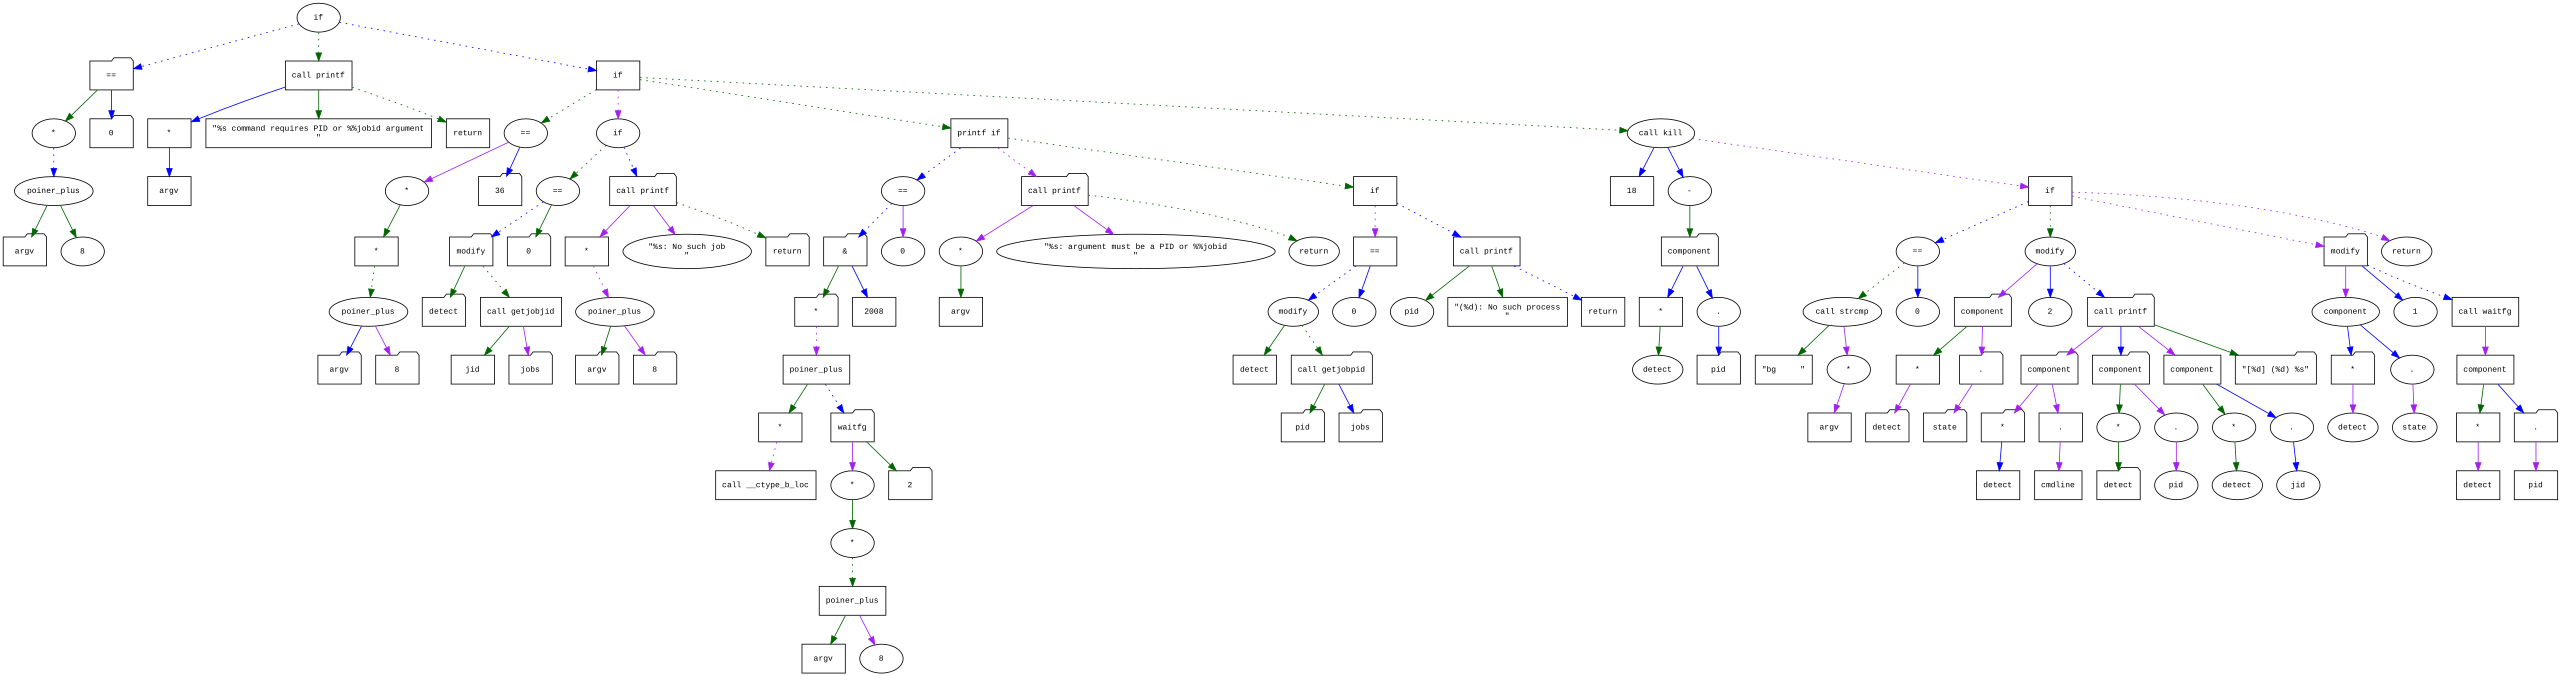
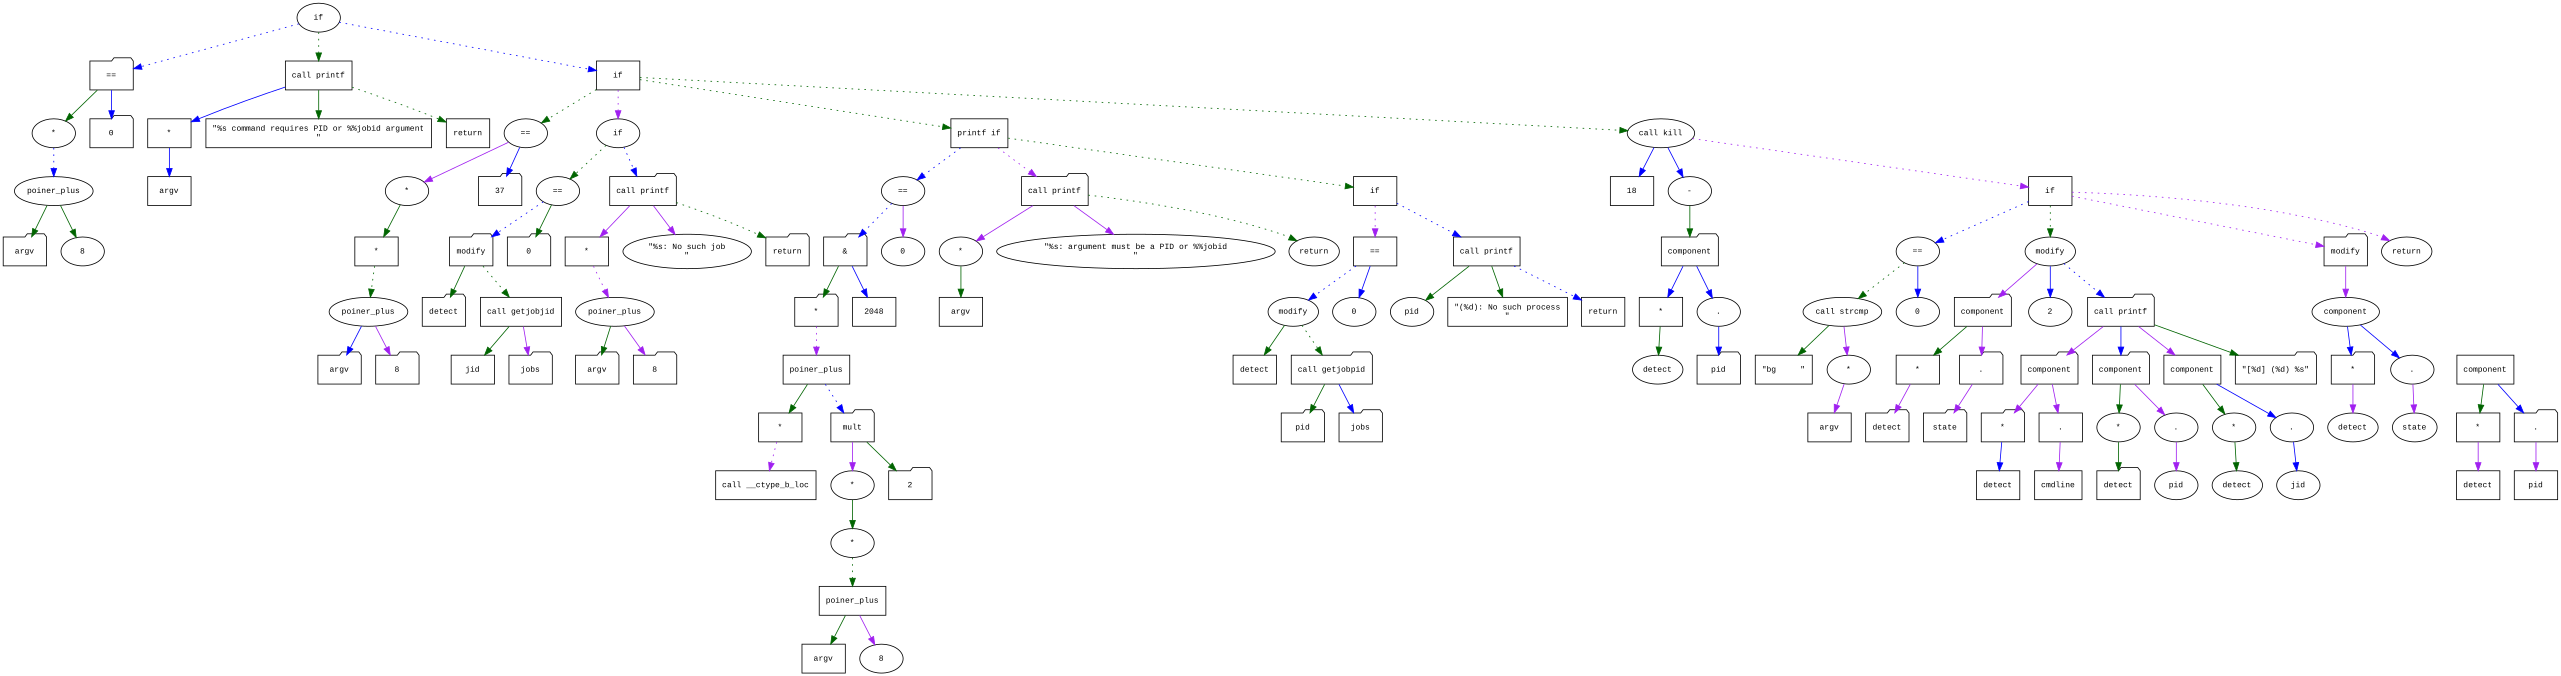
node "36": label "36" -> "37"
node "2008": label "2008" -> "2048"
node "1": removed
node "call waitfg": removed
node "waitfg": label "waitfg" -> "mult"
